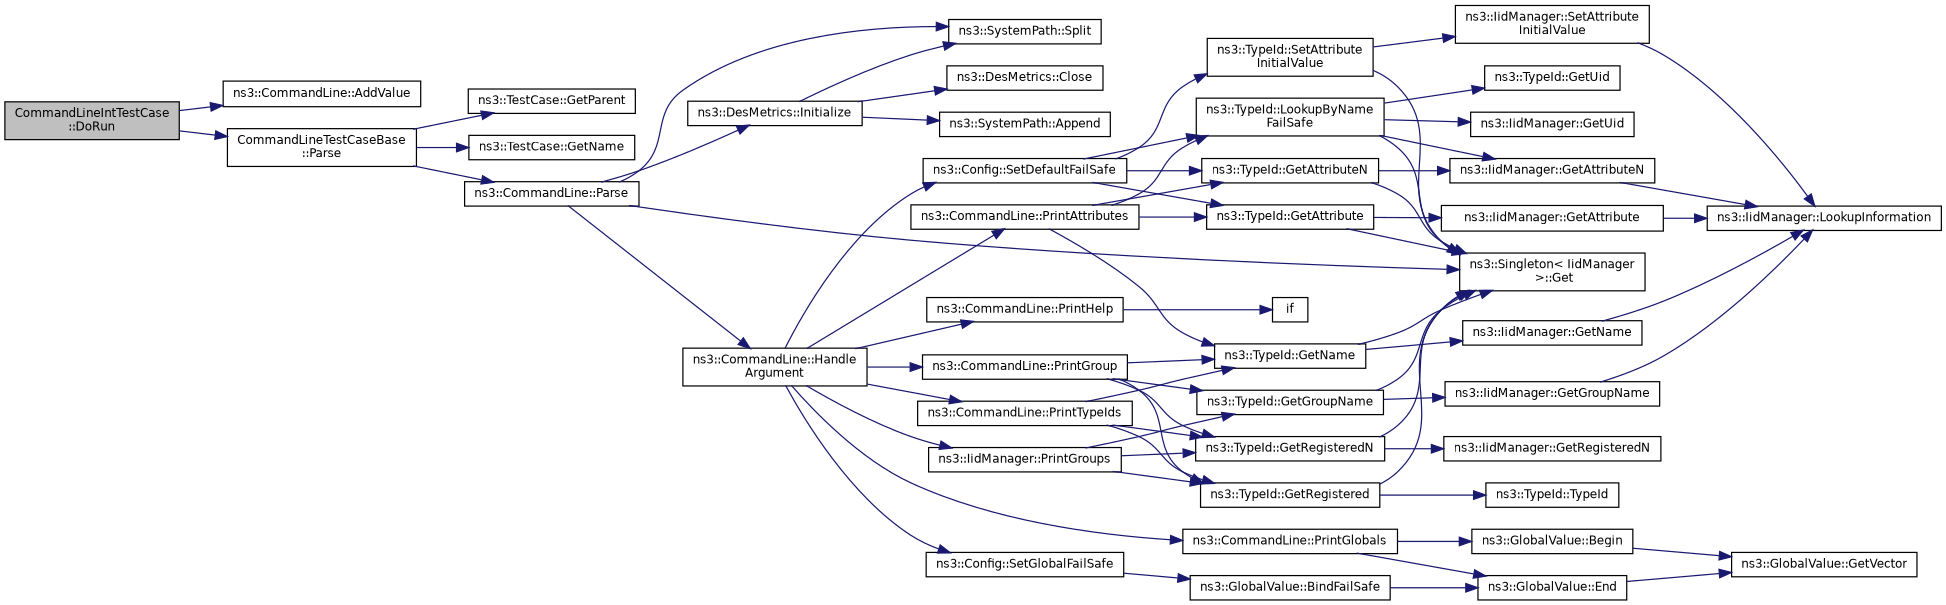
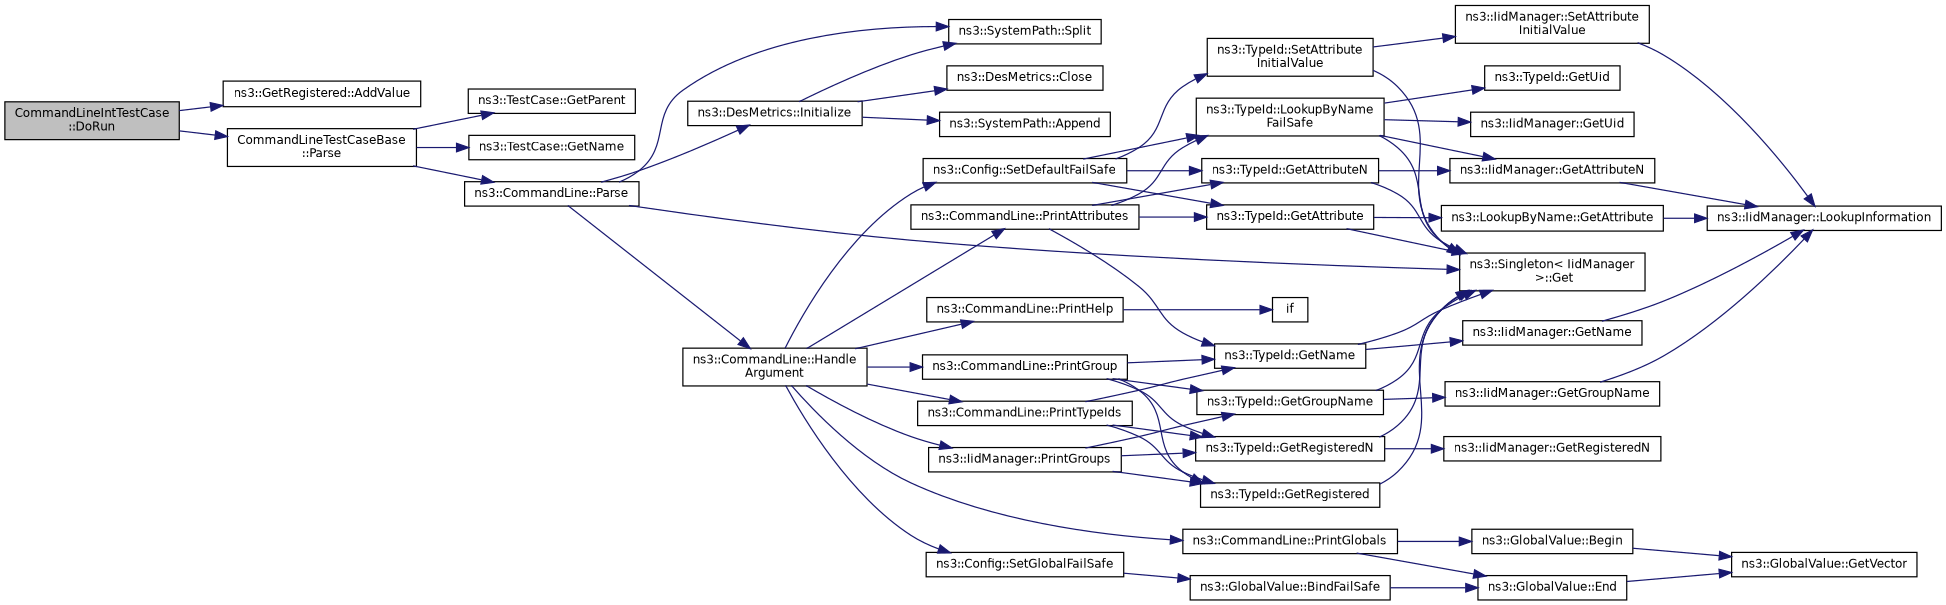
node "ns3::CommandLine::AddValue": label "ns3::CommandLine::AddValue" -> "ns3::GetRegistered::AddValue"
node "ns3::IidManager::GetAttribute": label "ns3::IidManager::GetAttribute" -> "ns3::LookupByName::GetAttribute"
node "ns3::TypeId::TypeId": removed
